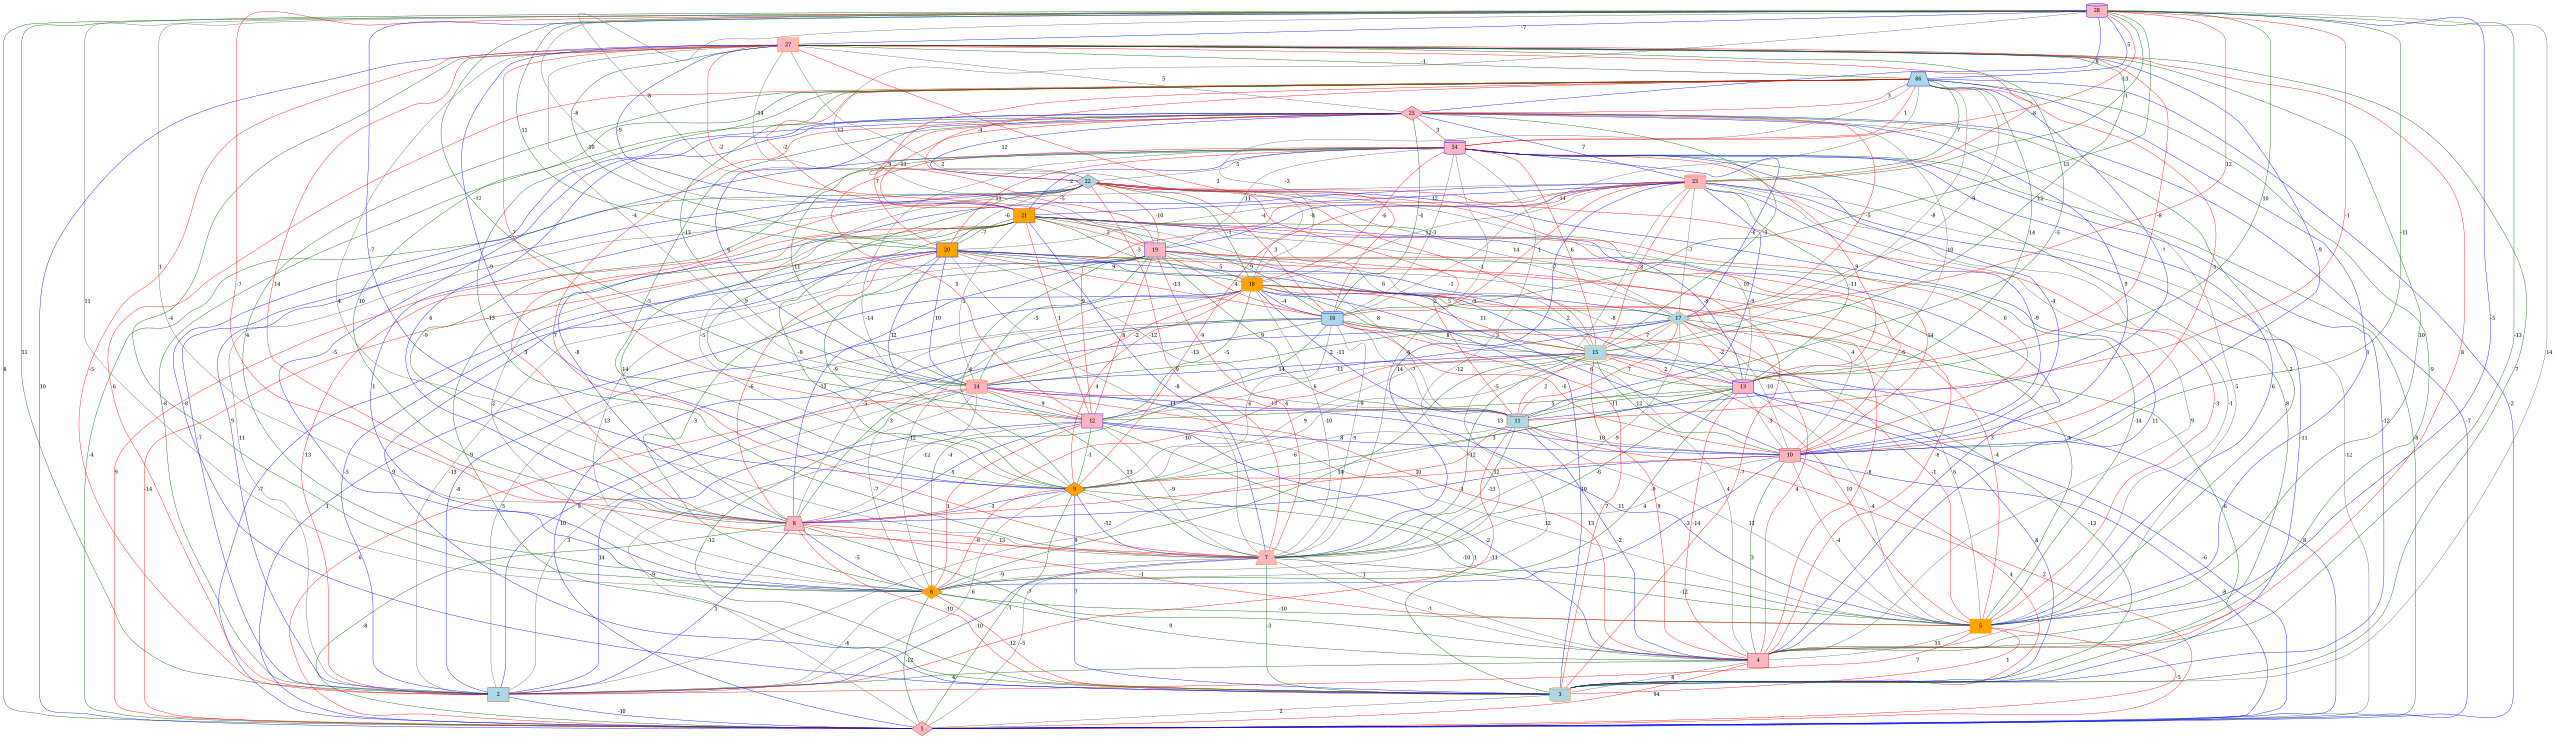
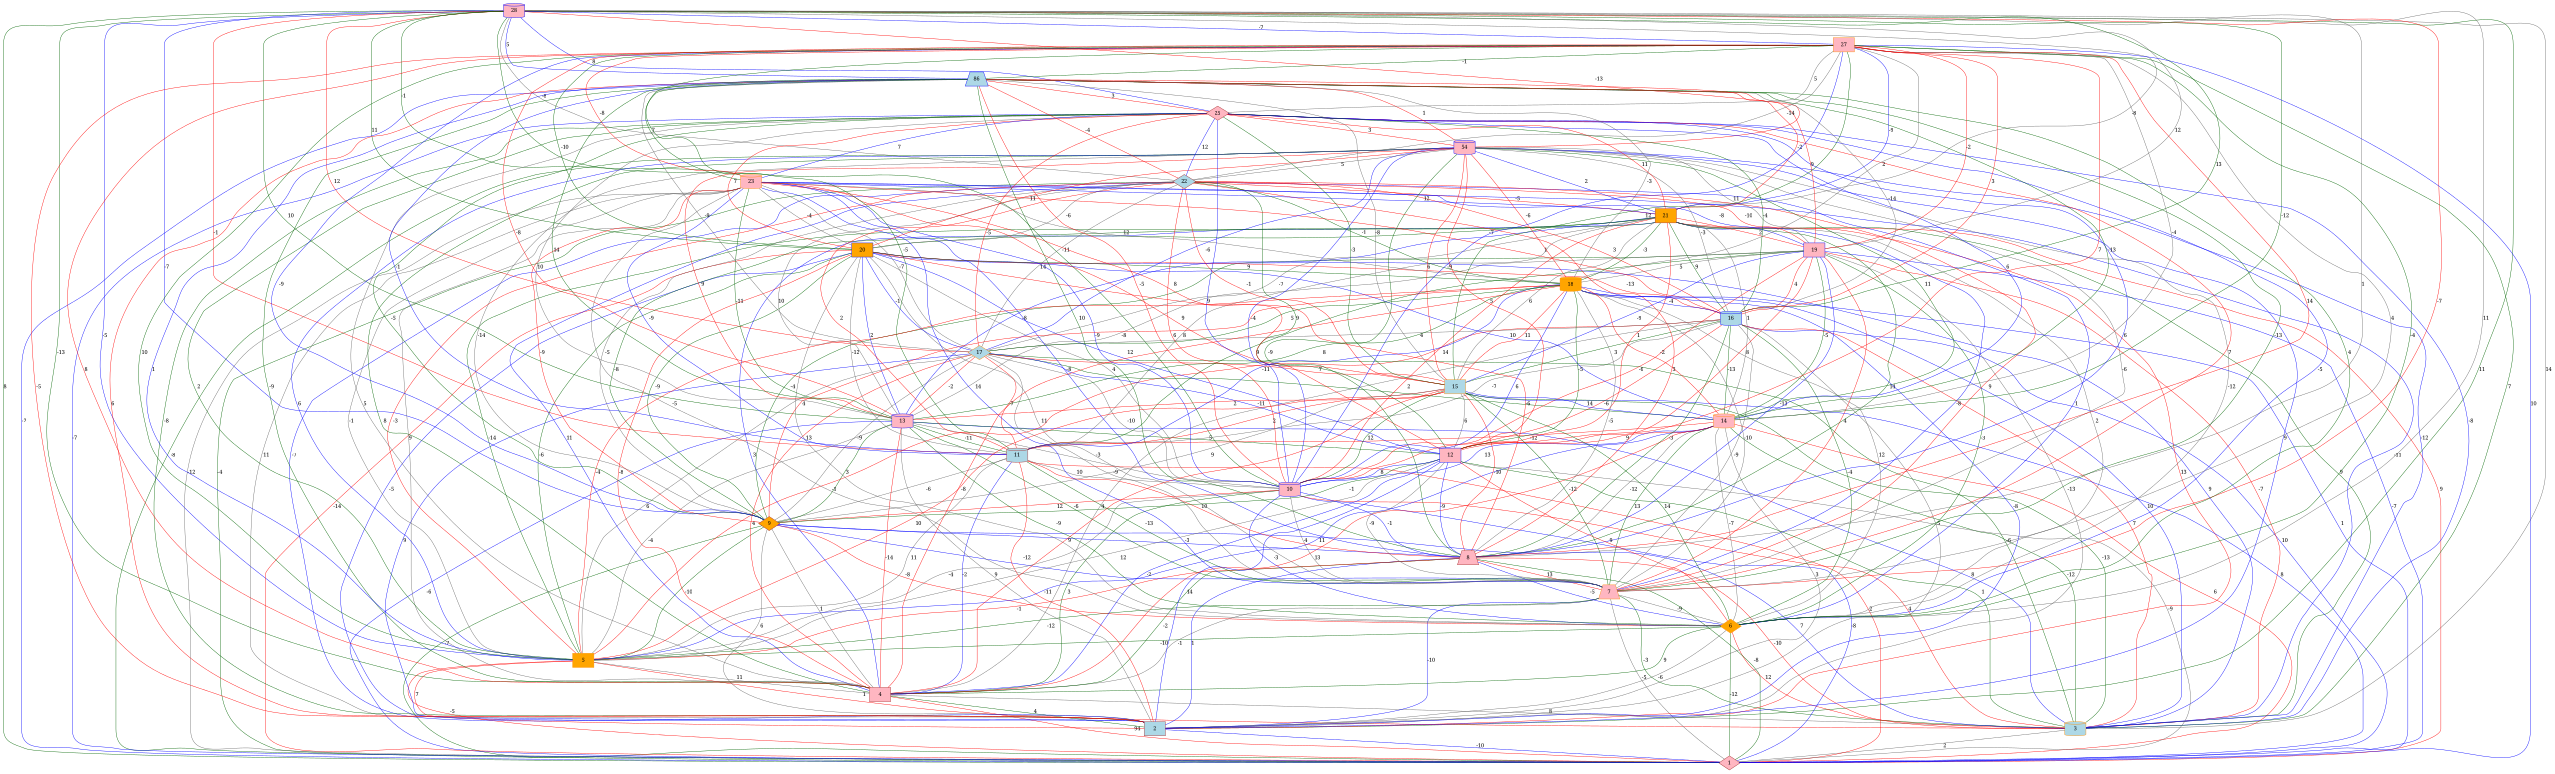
edge "16" -- "9": now "16" -- "17"
node "10": color brown -> blue
edge "12" -- "6": label "1" -> "9"
